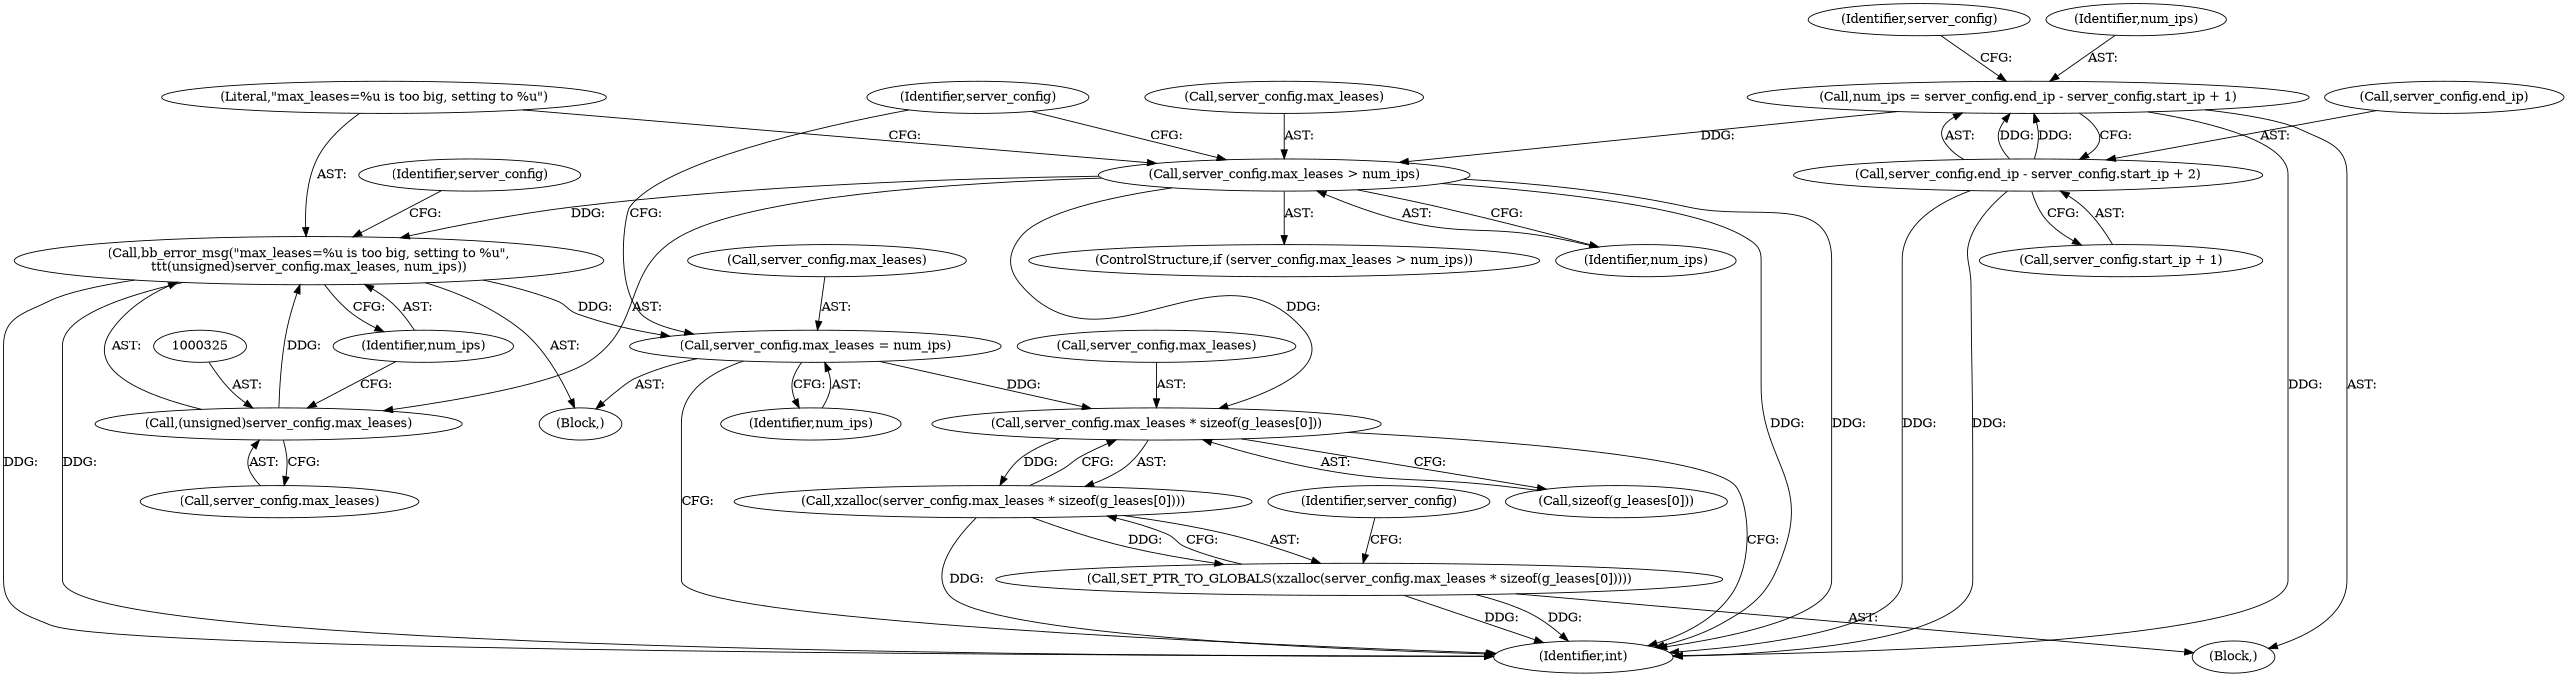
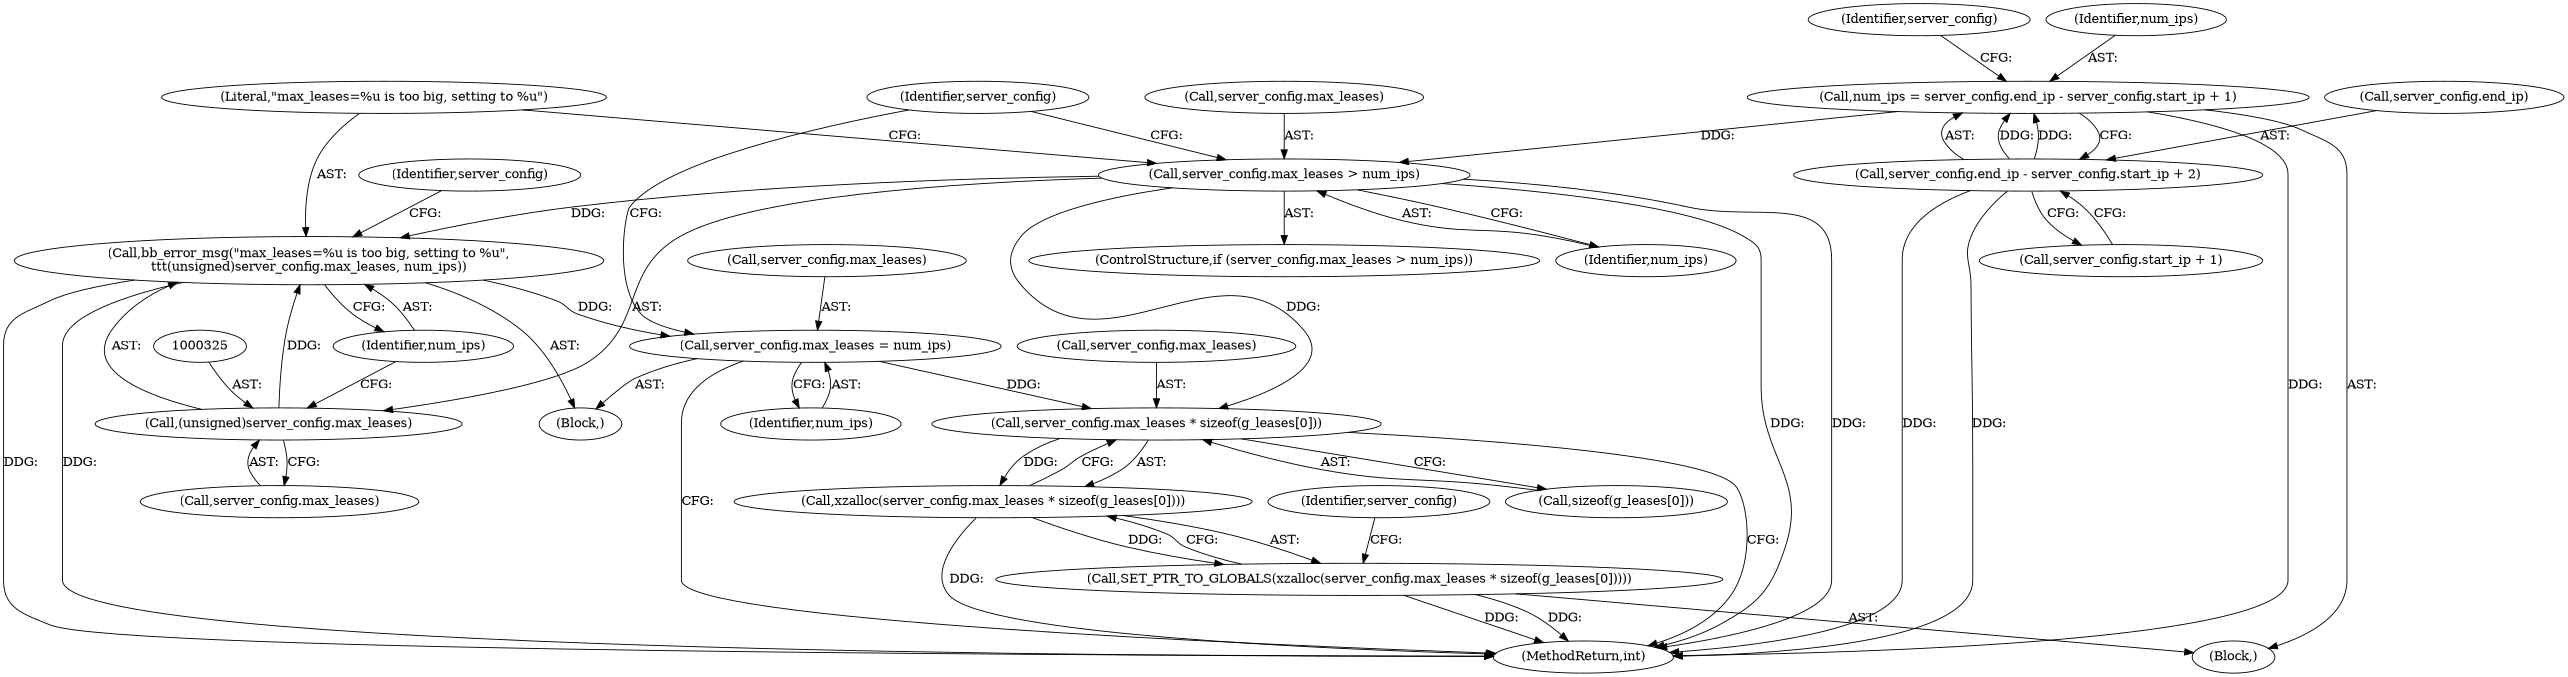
edge "(Call,server_config.start_ip + 1)" -> "(Call,server_config.end_ip - server_config.start_ip + 2)": label "AST: " -> "CFG: "
node "(Identifier,int)": label "(Identifier,int)" -> "(MethodReturn,int)"
